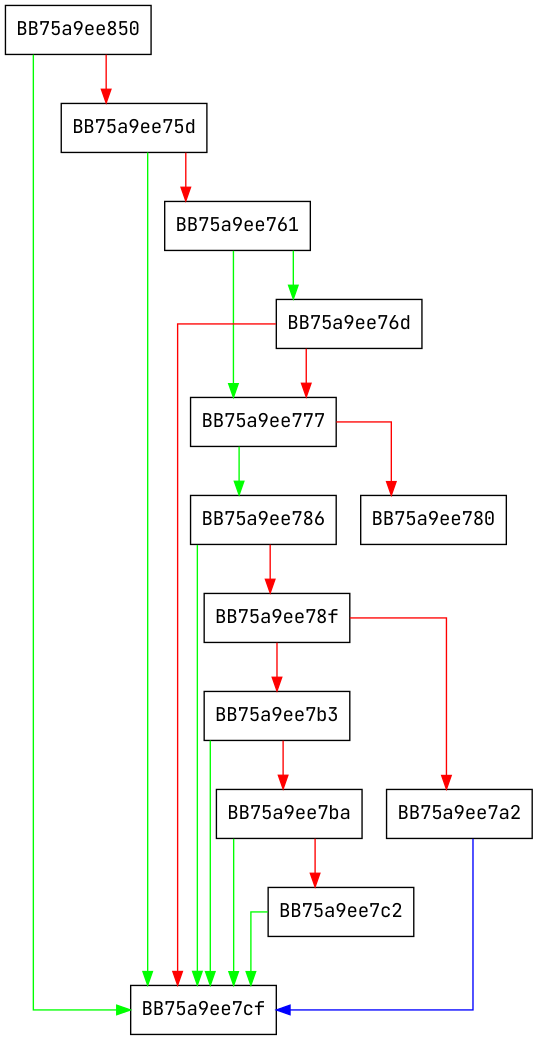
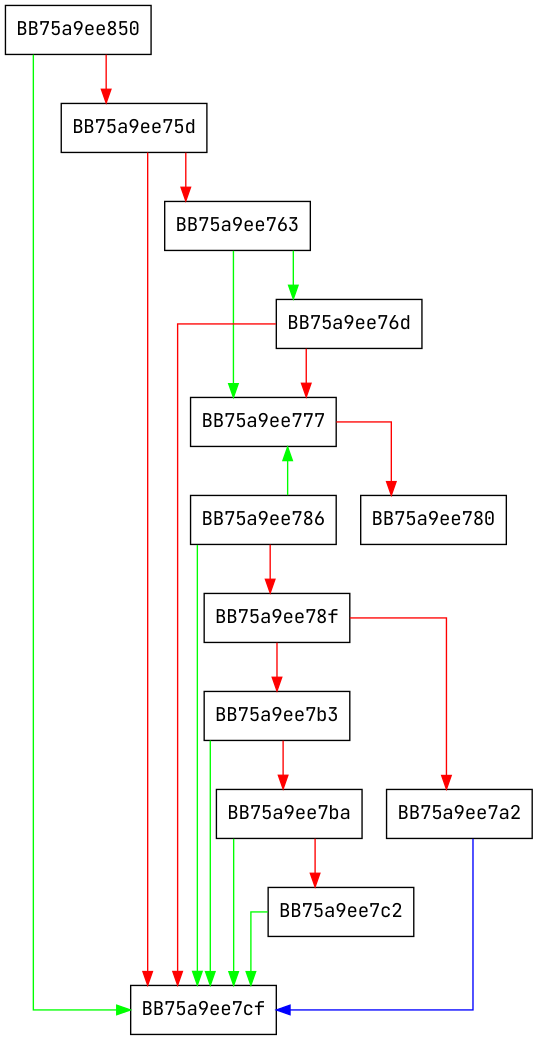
node "BB75a9ee761": label "BB75a9ee761" -> "BB75a9ee763"
edge "BB75a9ee777" -> "BB75a9ee786": reversed
edge "BB75a9ee75d" -> "BB75a9ee7cf": color green -> red
